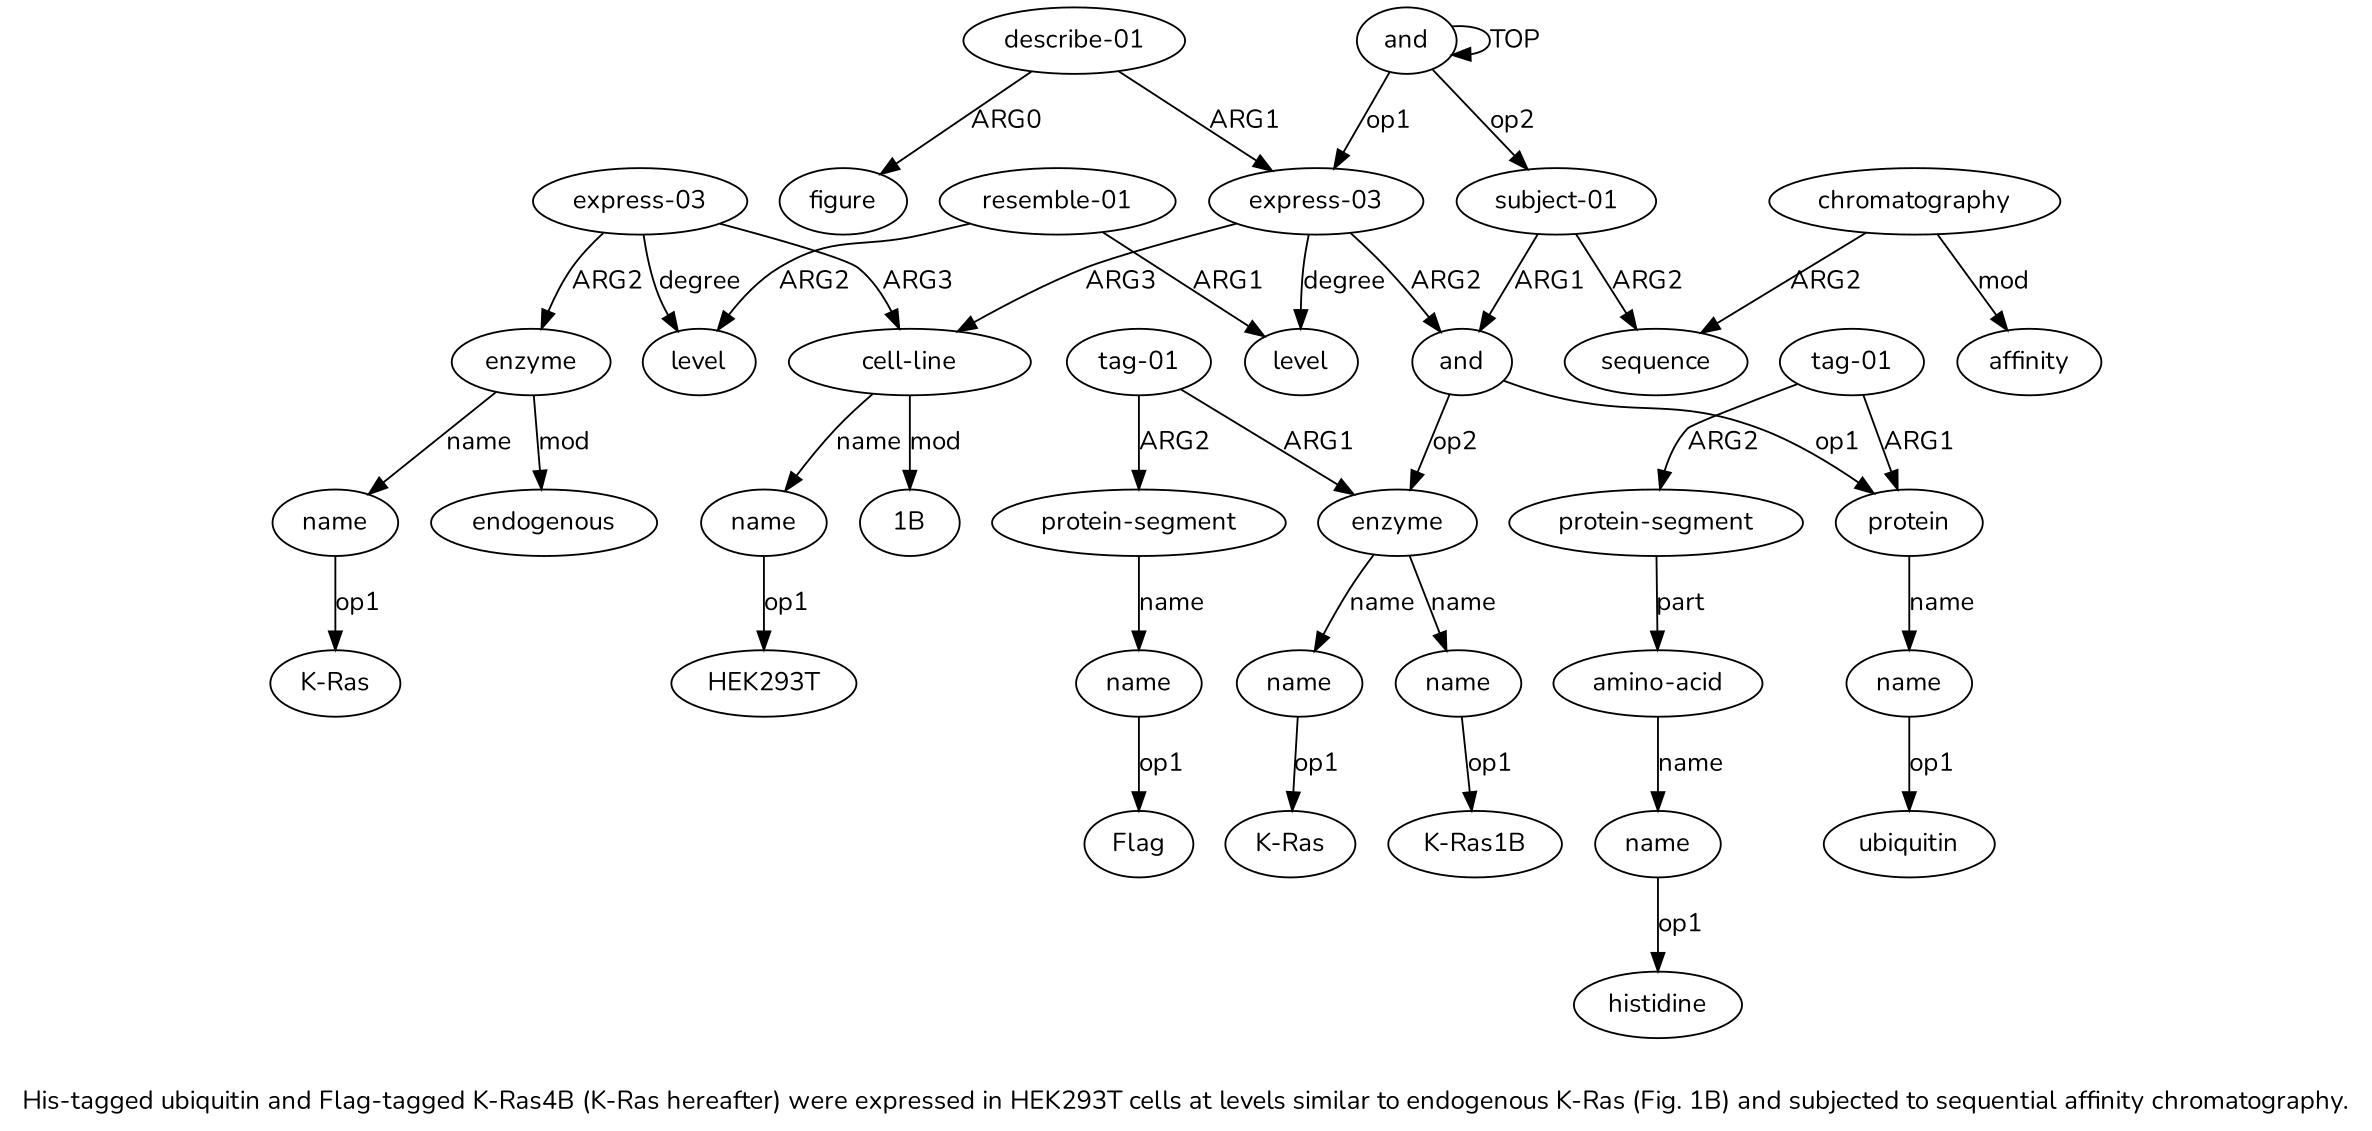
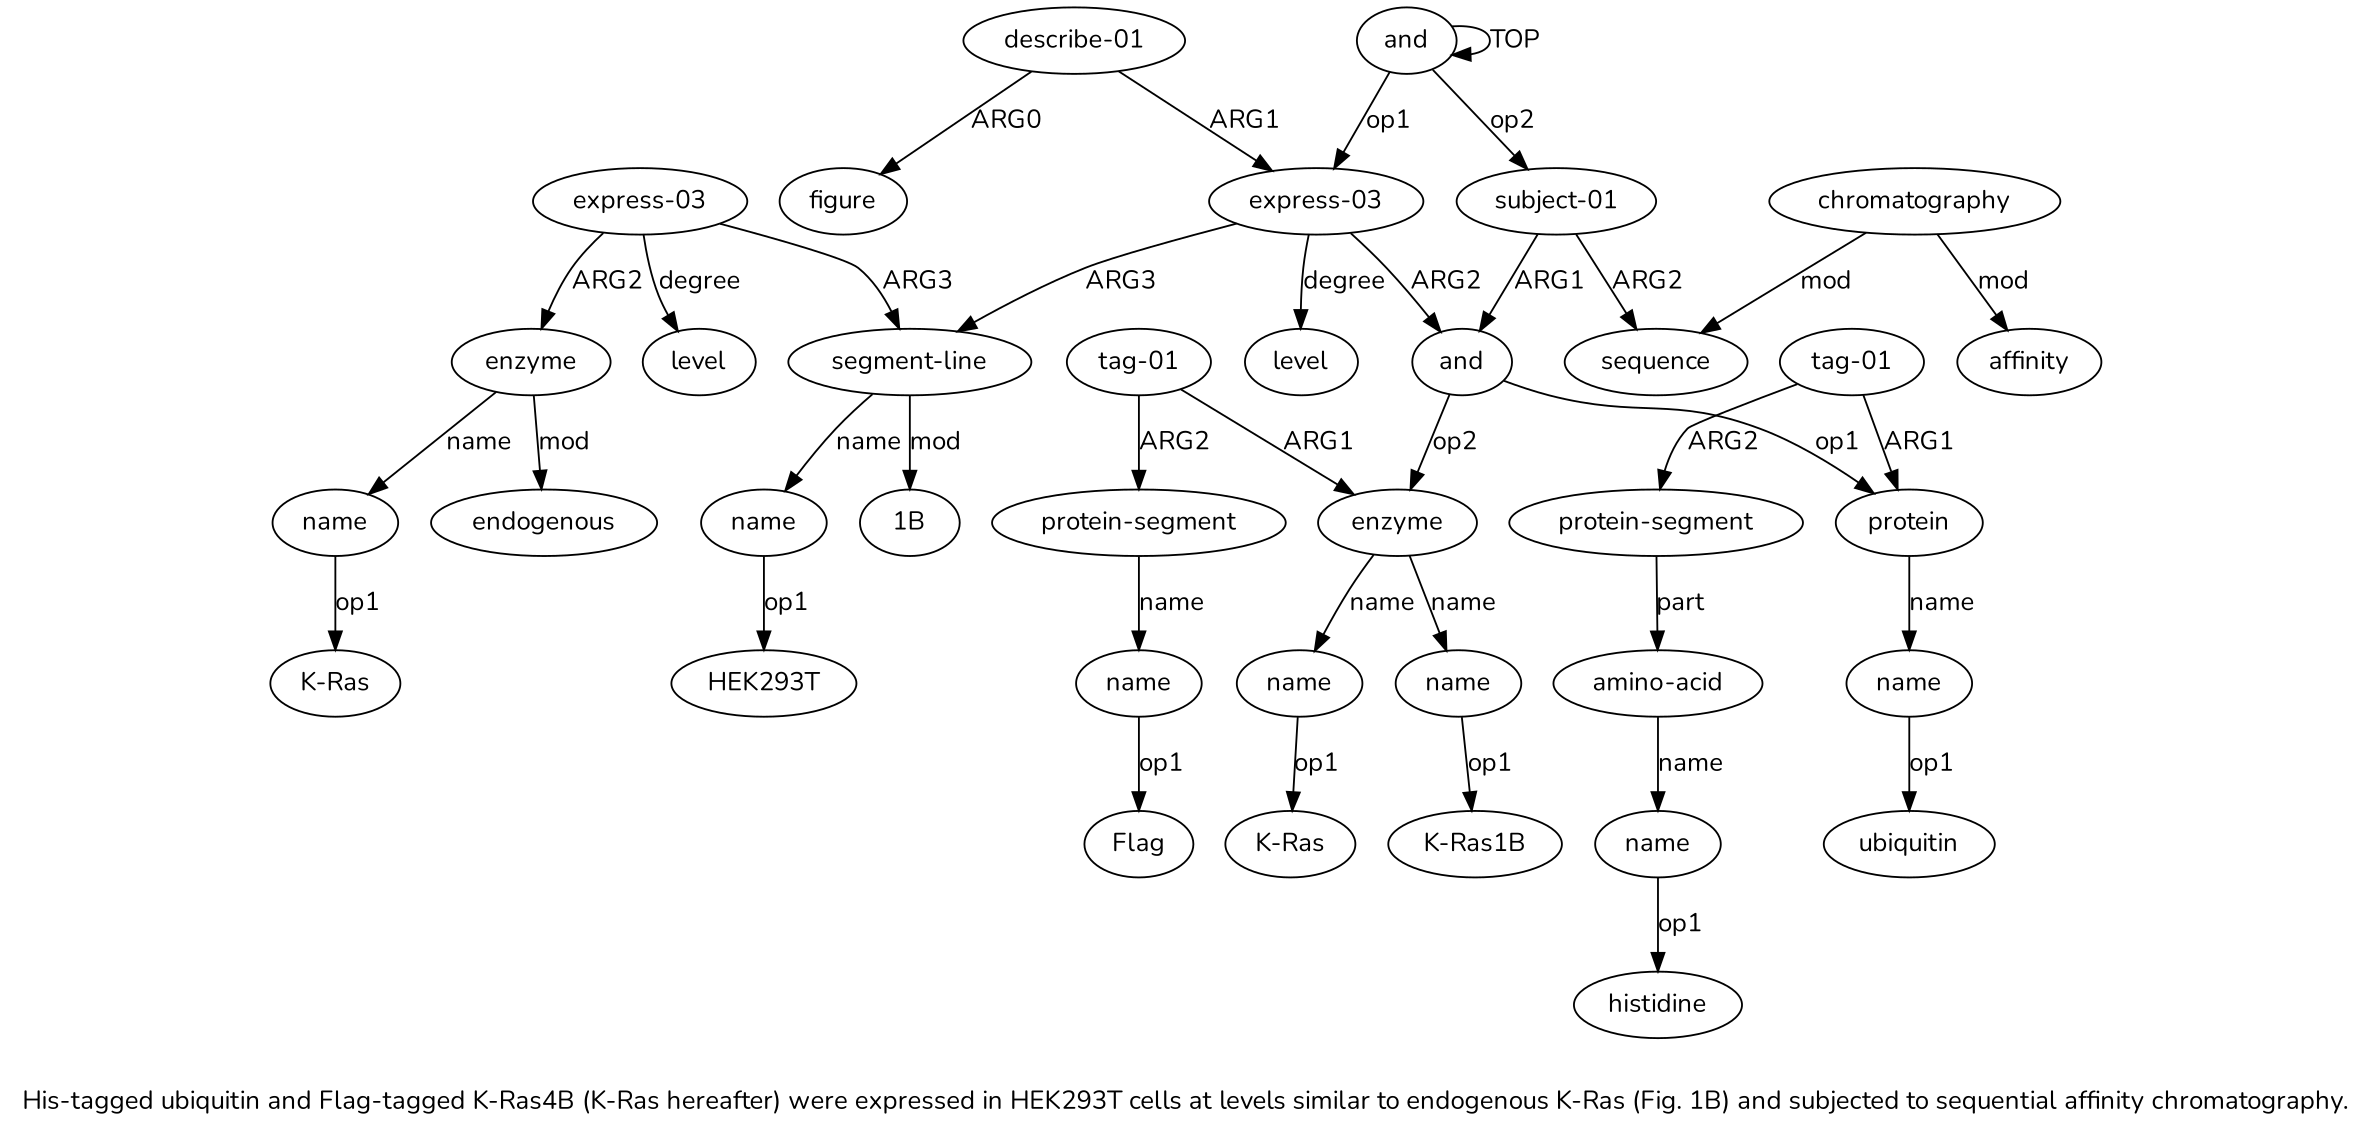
node "resemble-01": removed
edge "chromatography" -> "sequence": label "ARG2" -> "mod"
node "cell-line": label "cell-line" -> "segment-line"
